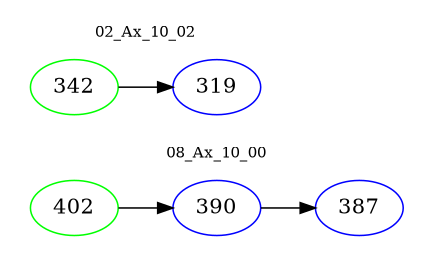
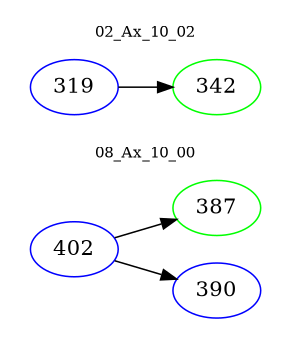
edge "342" -> "319": reversed
node "402": color green -> blue
edge "390" -> "387": now "402" -> "387"
node "387": color blue -> green
